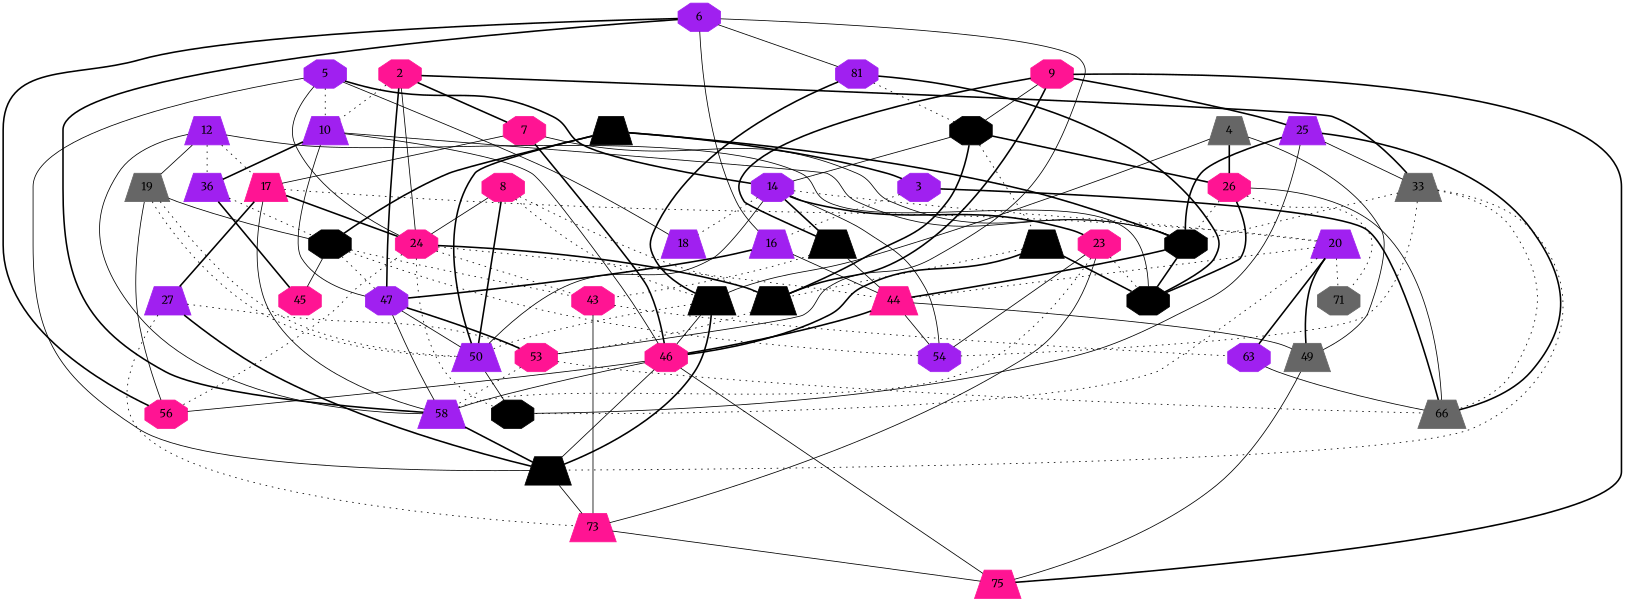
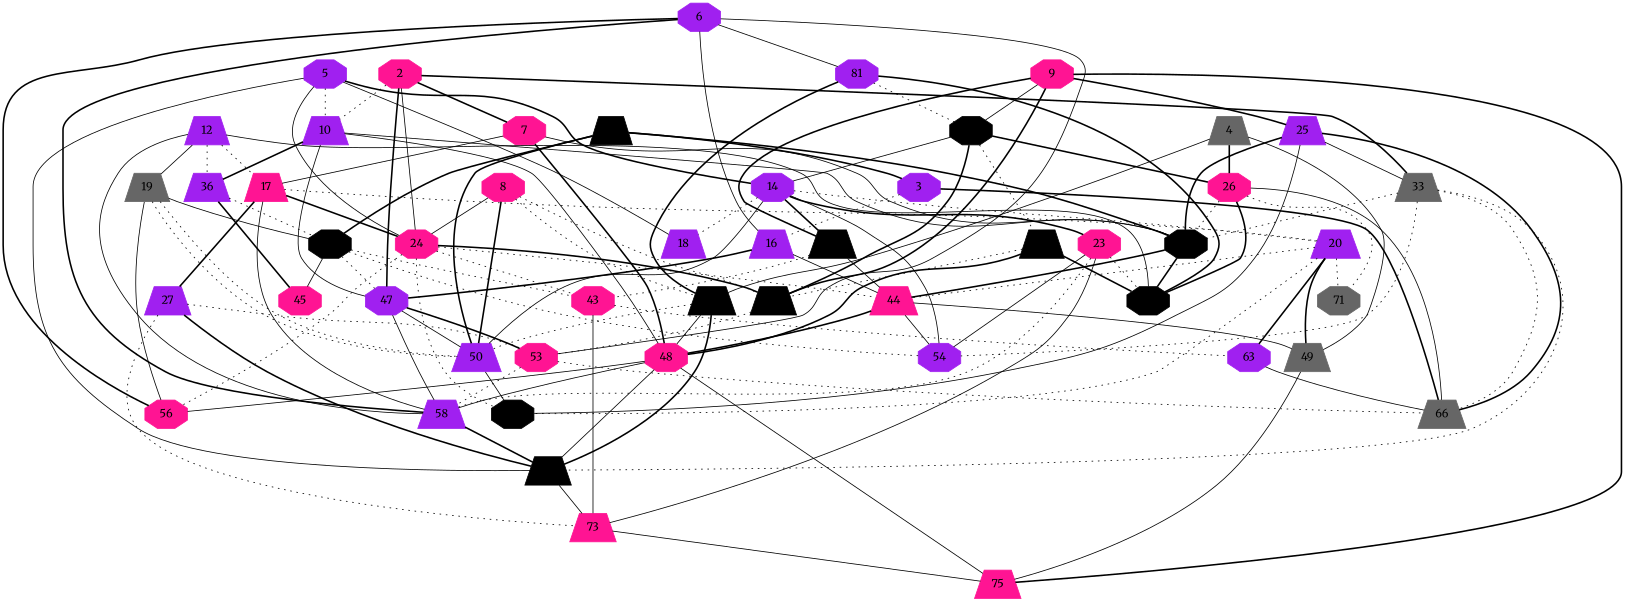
node "46": label "46" -> "48"
